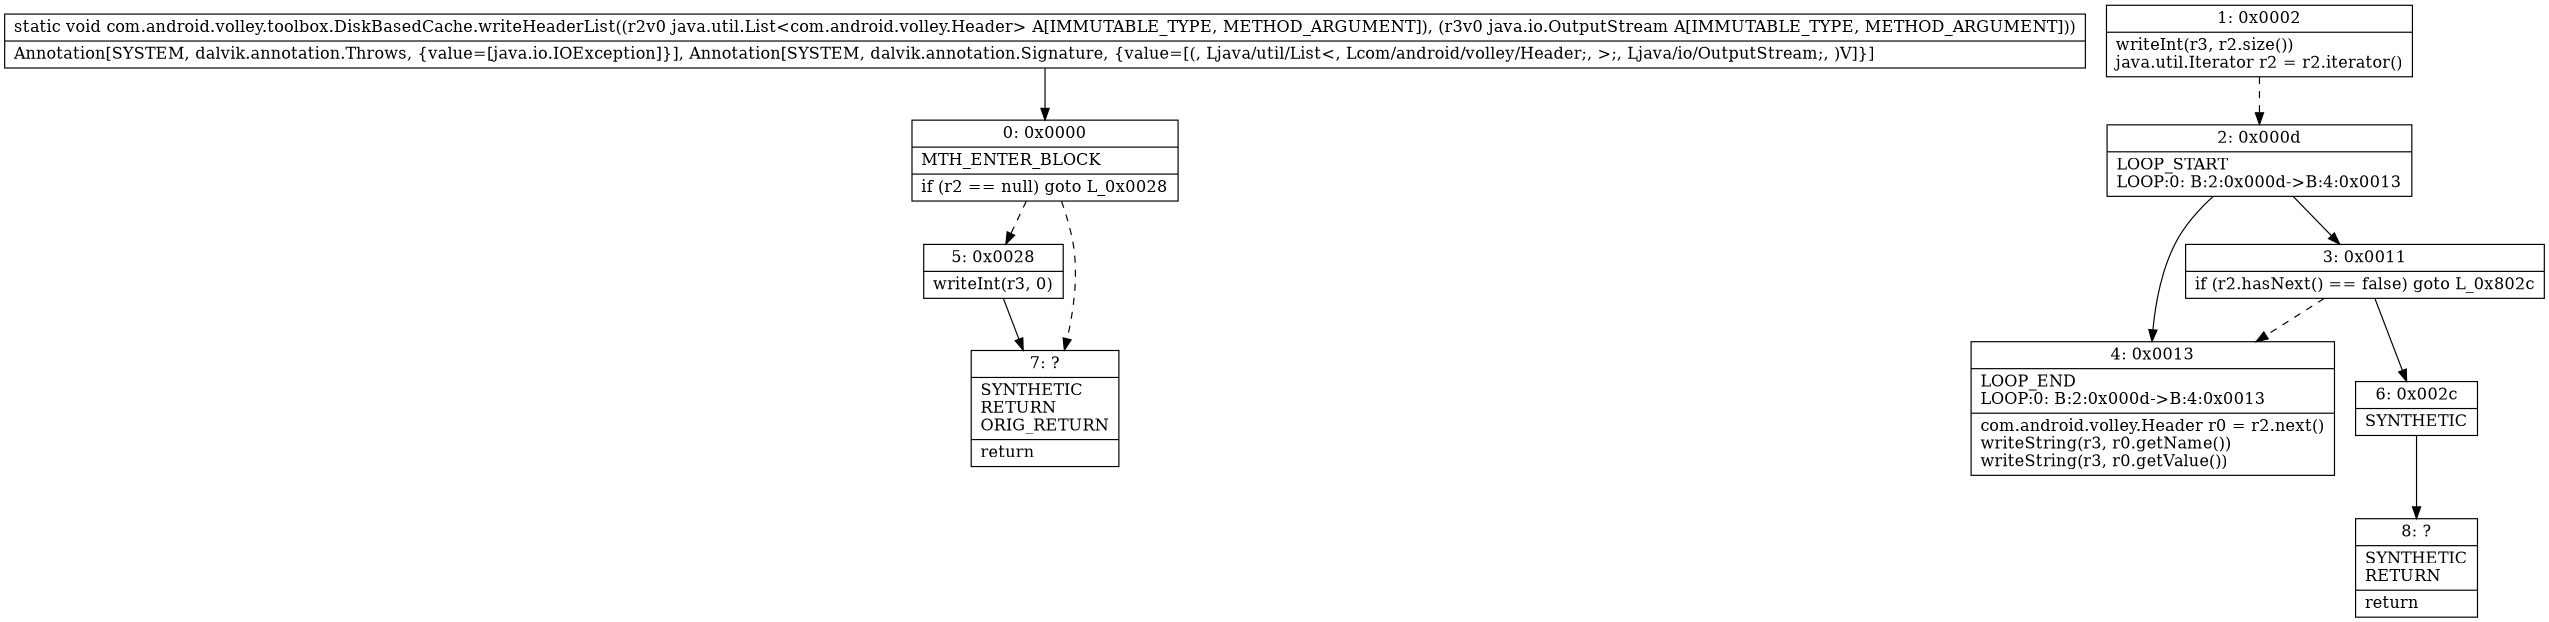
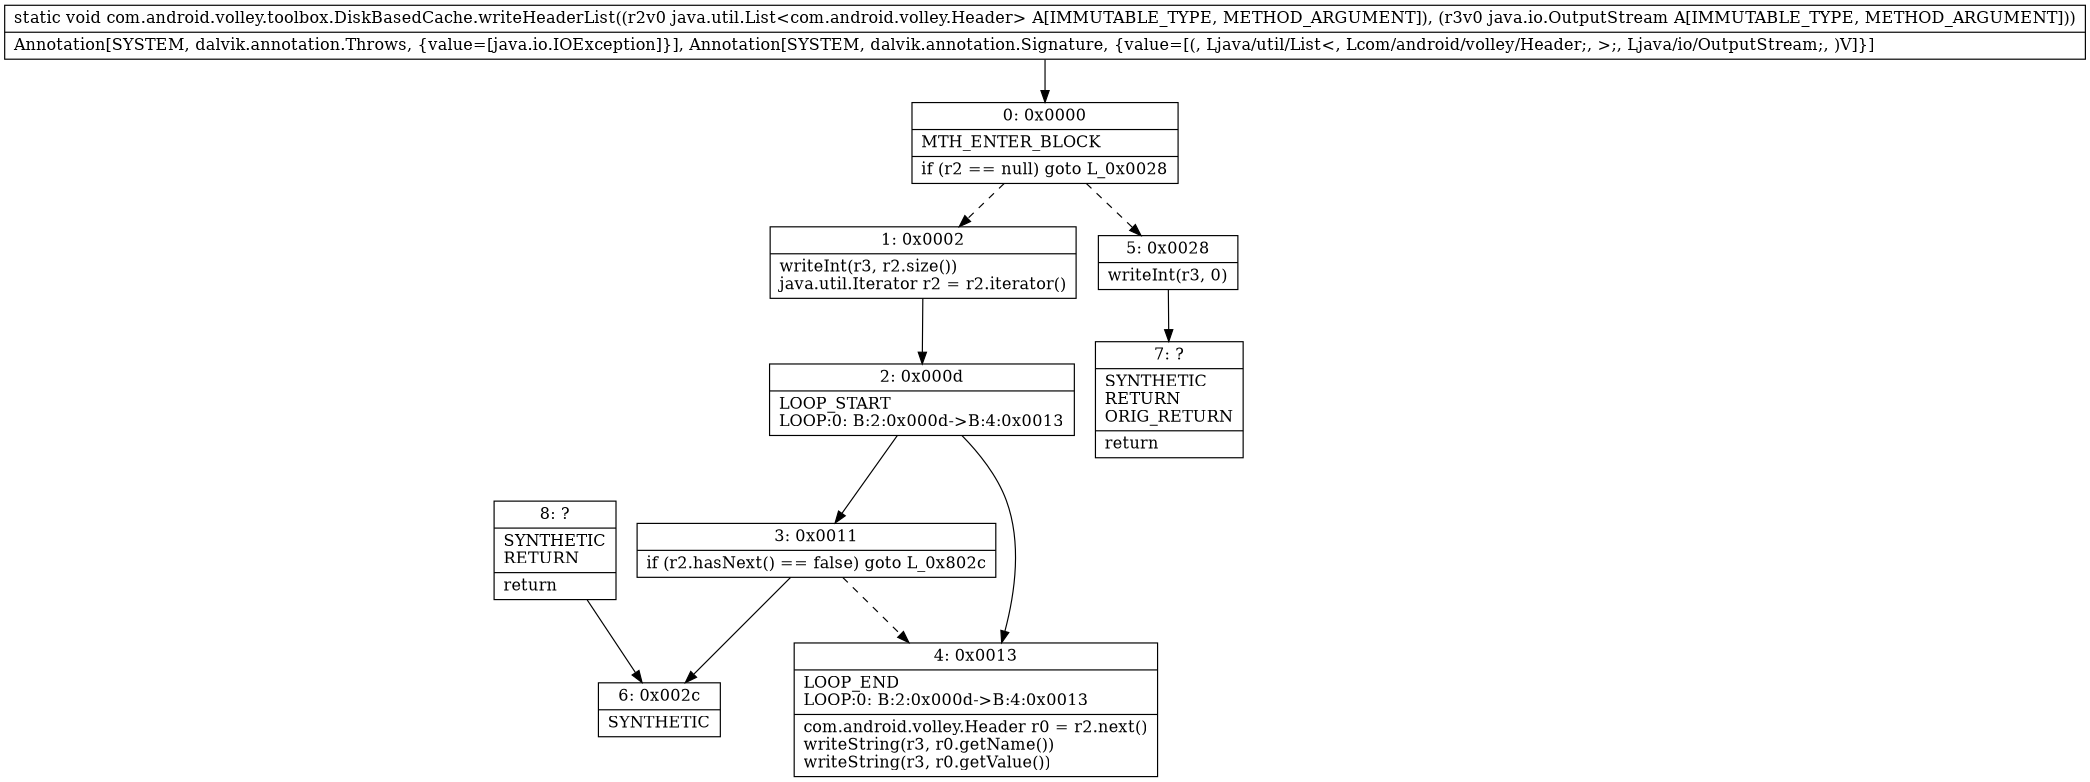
edge "1: 0x0002" -> "2: 0x000d": style dashed -> solid
edge "0: 0x0000" -> "7: ?": now "0: 0x0000" -> "1: 0x0002"
edge "6: 0x002c" -> "8: ?": reversed
